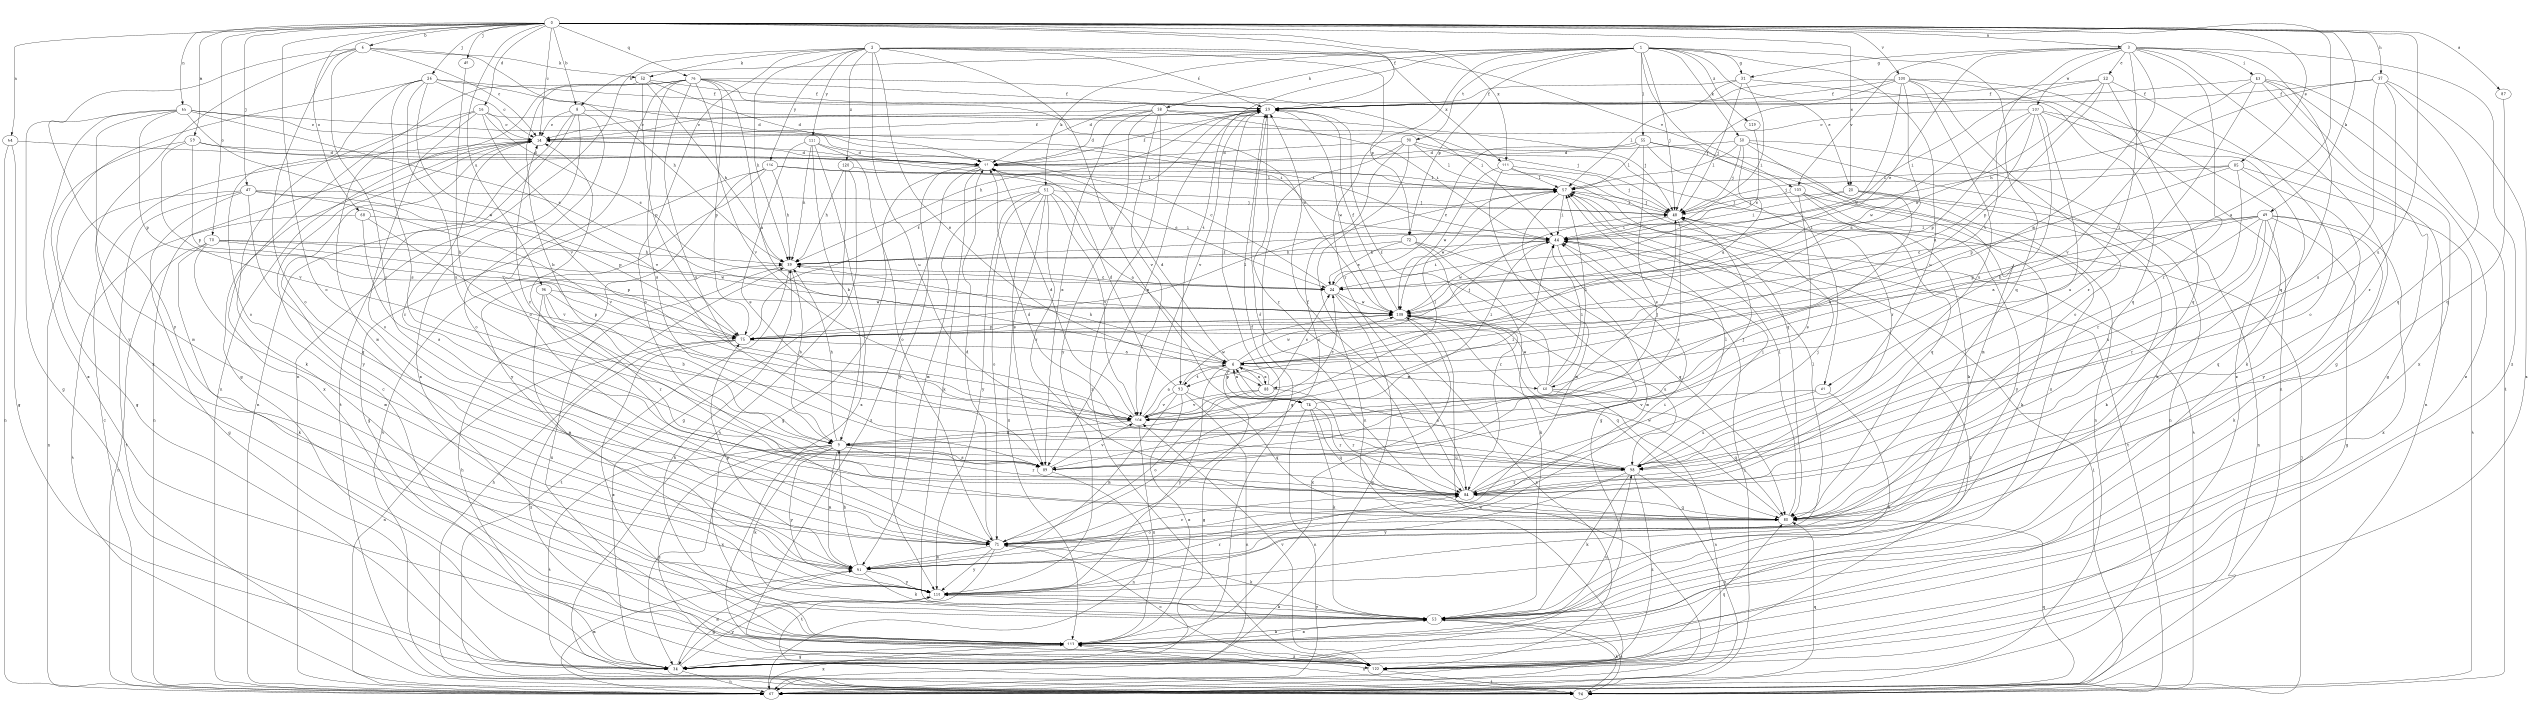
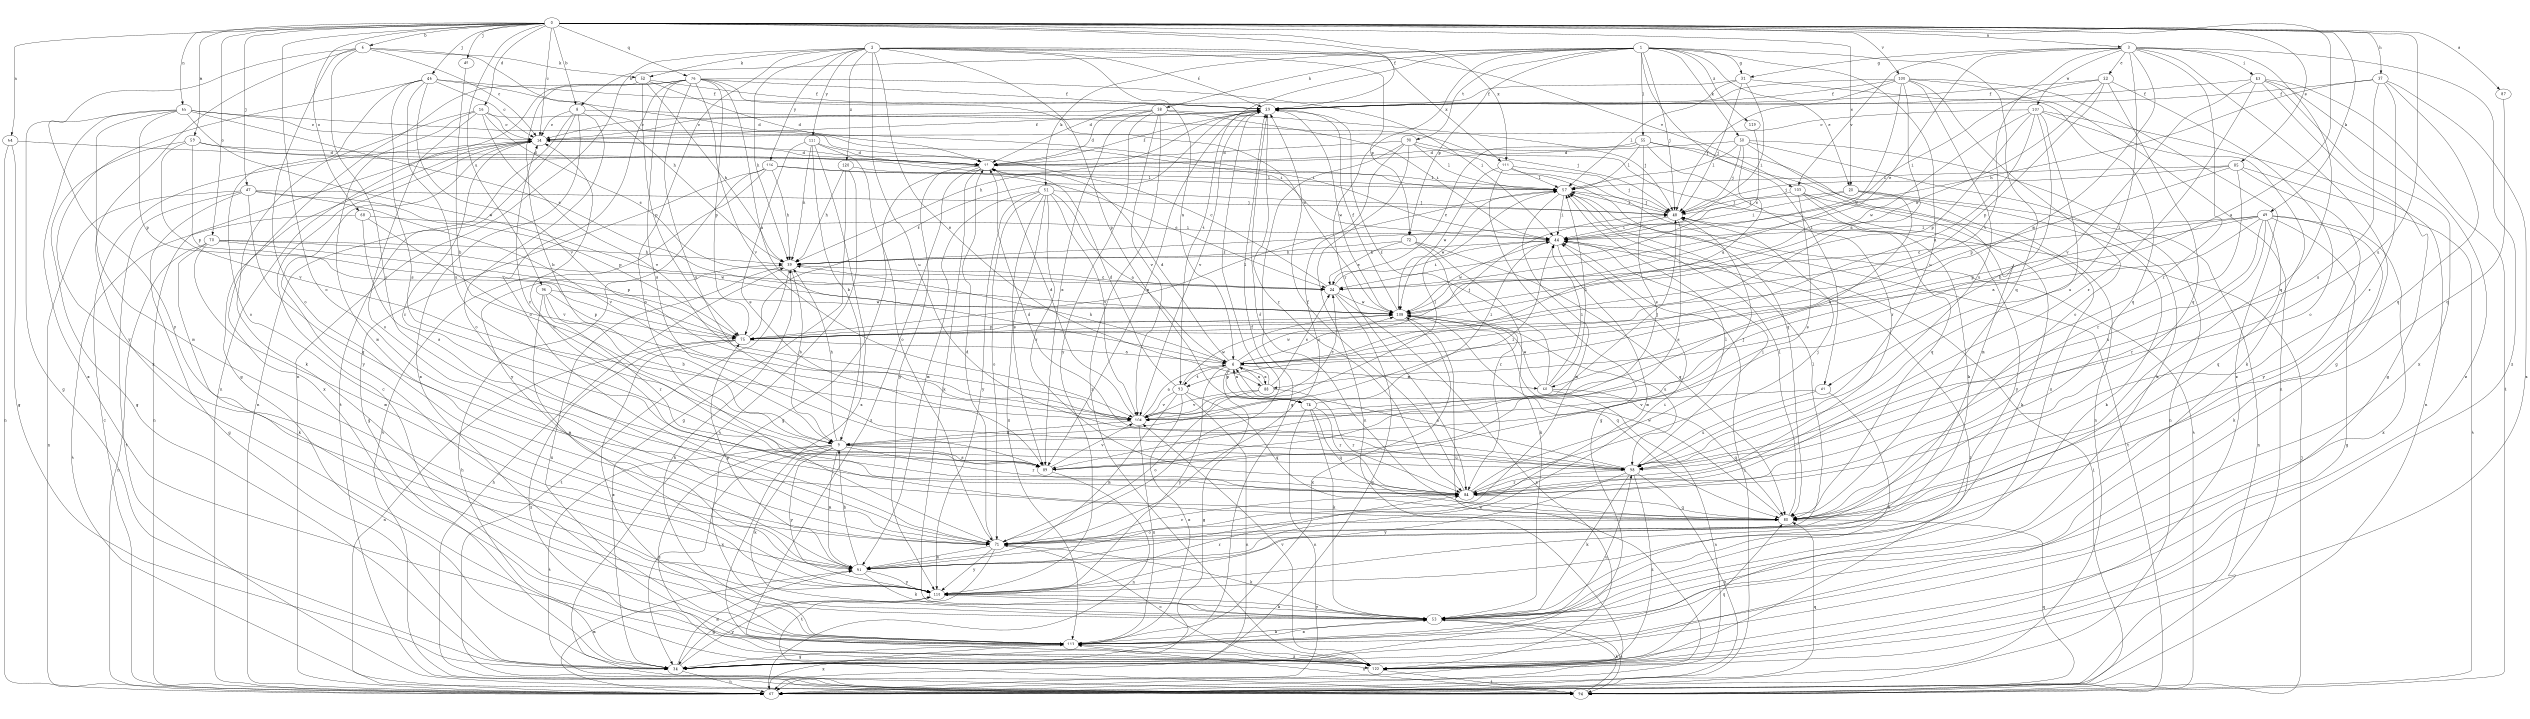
node "26": label "26" -> "46"
edge "2" -> "4": added, label "a"
